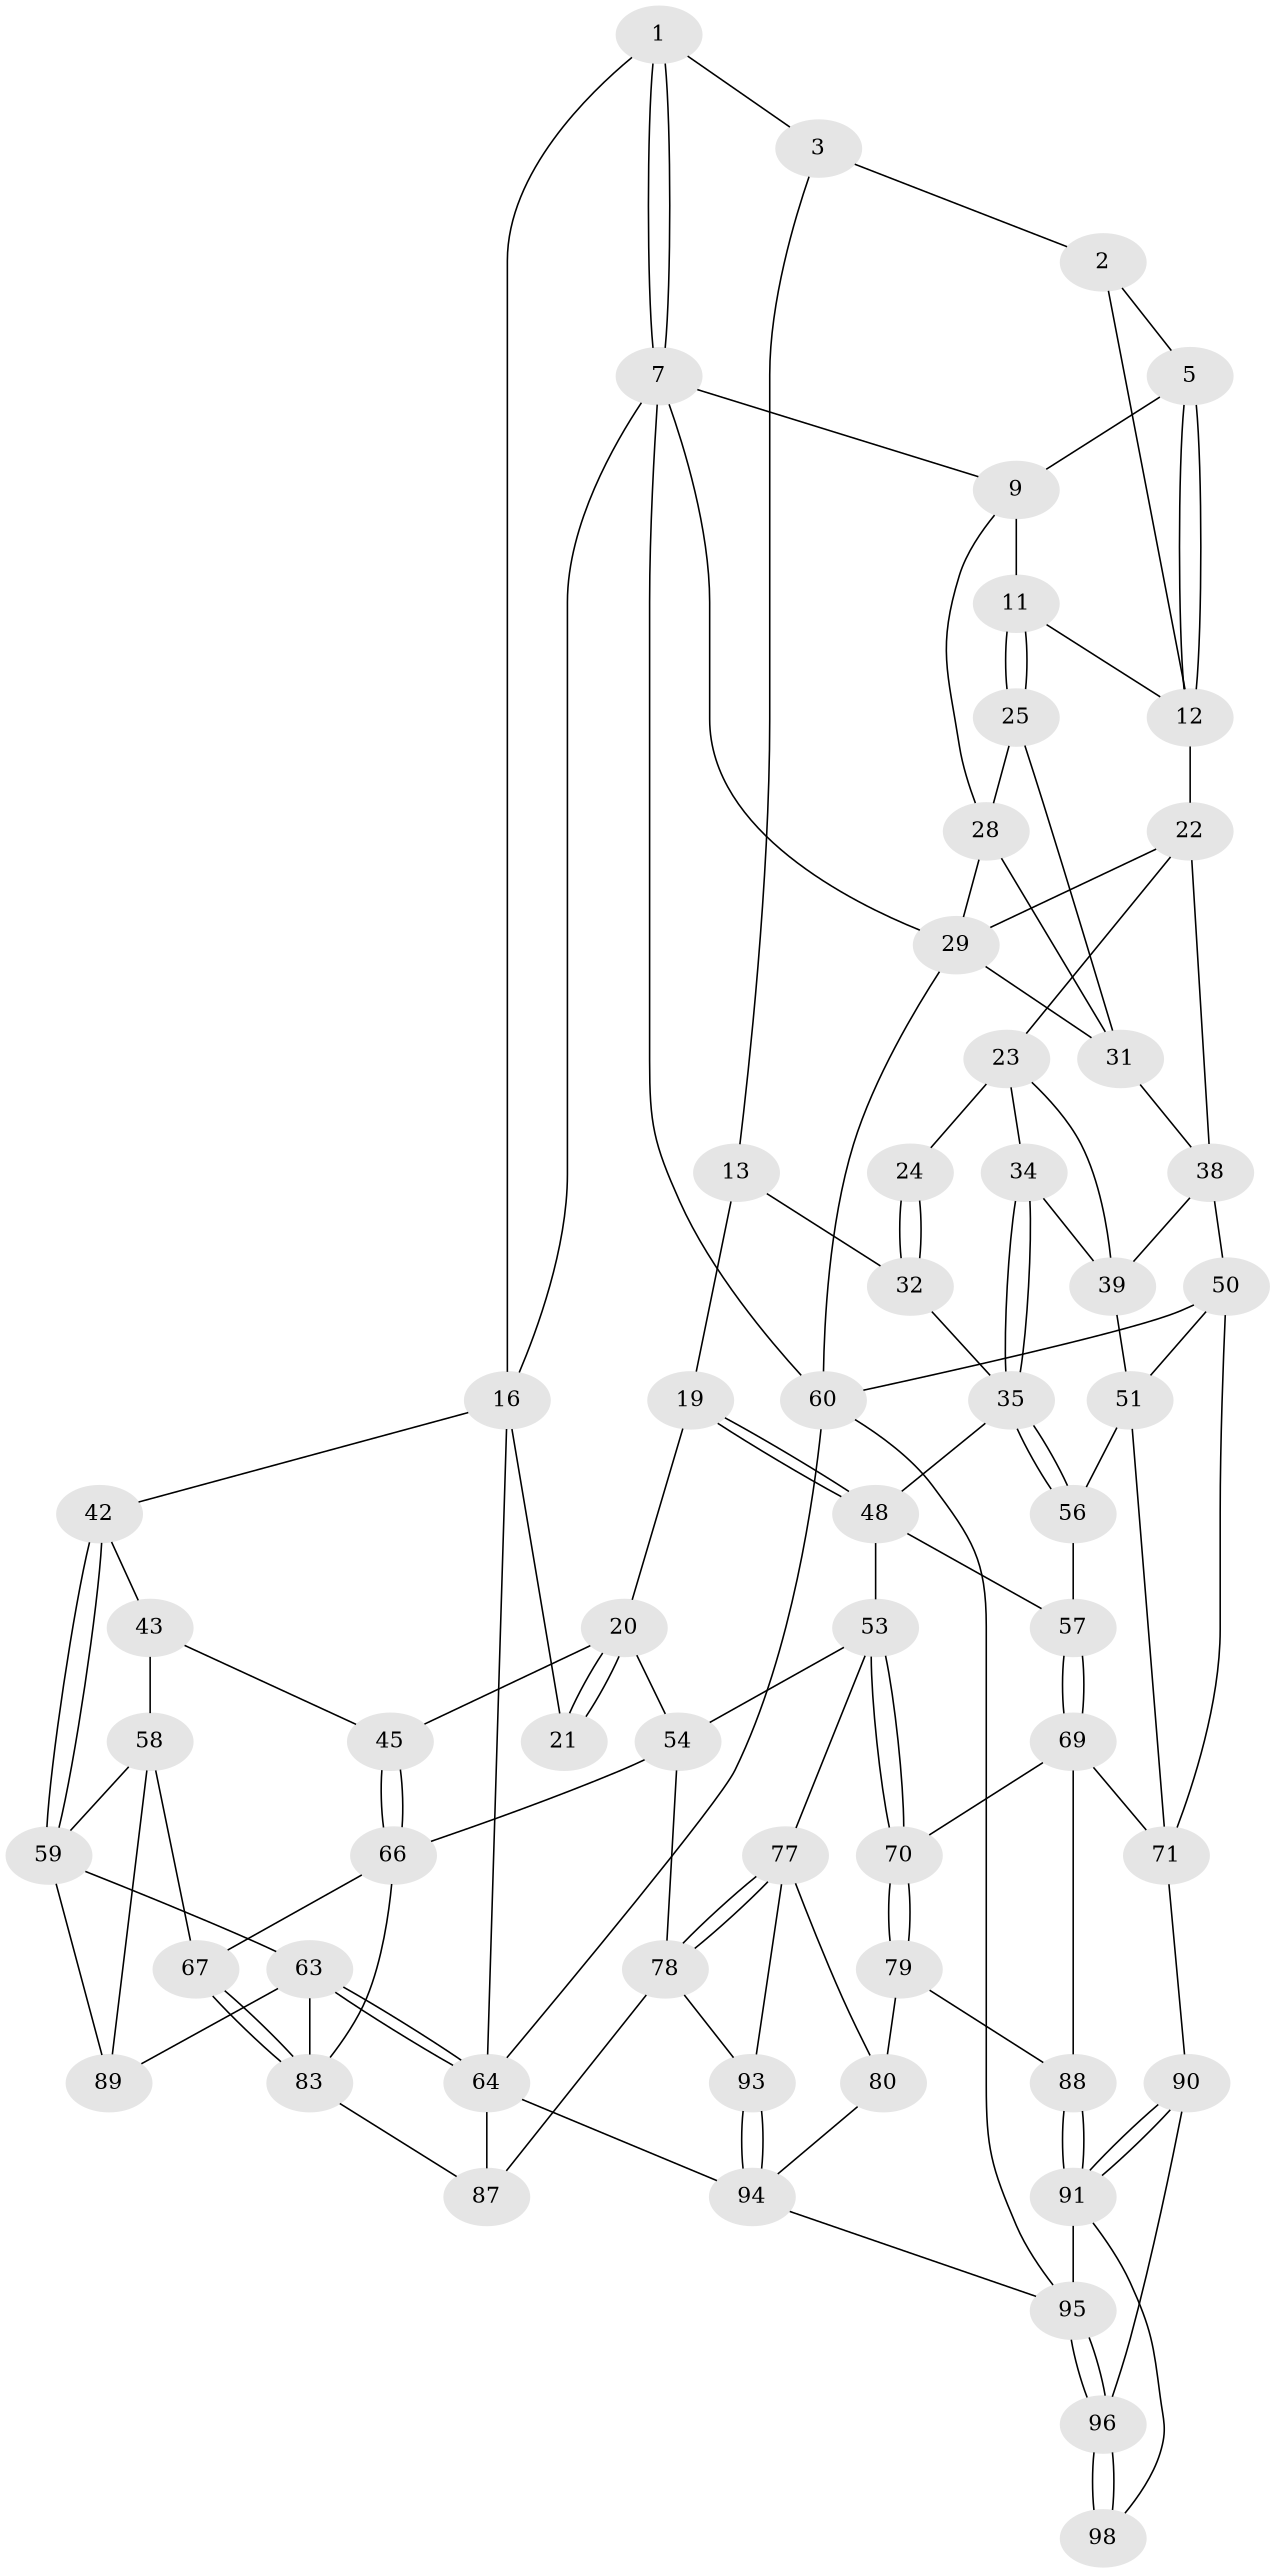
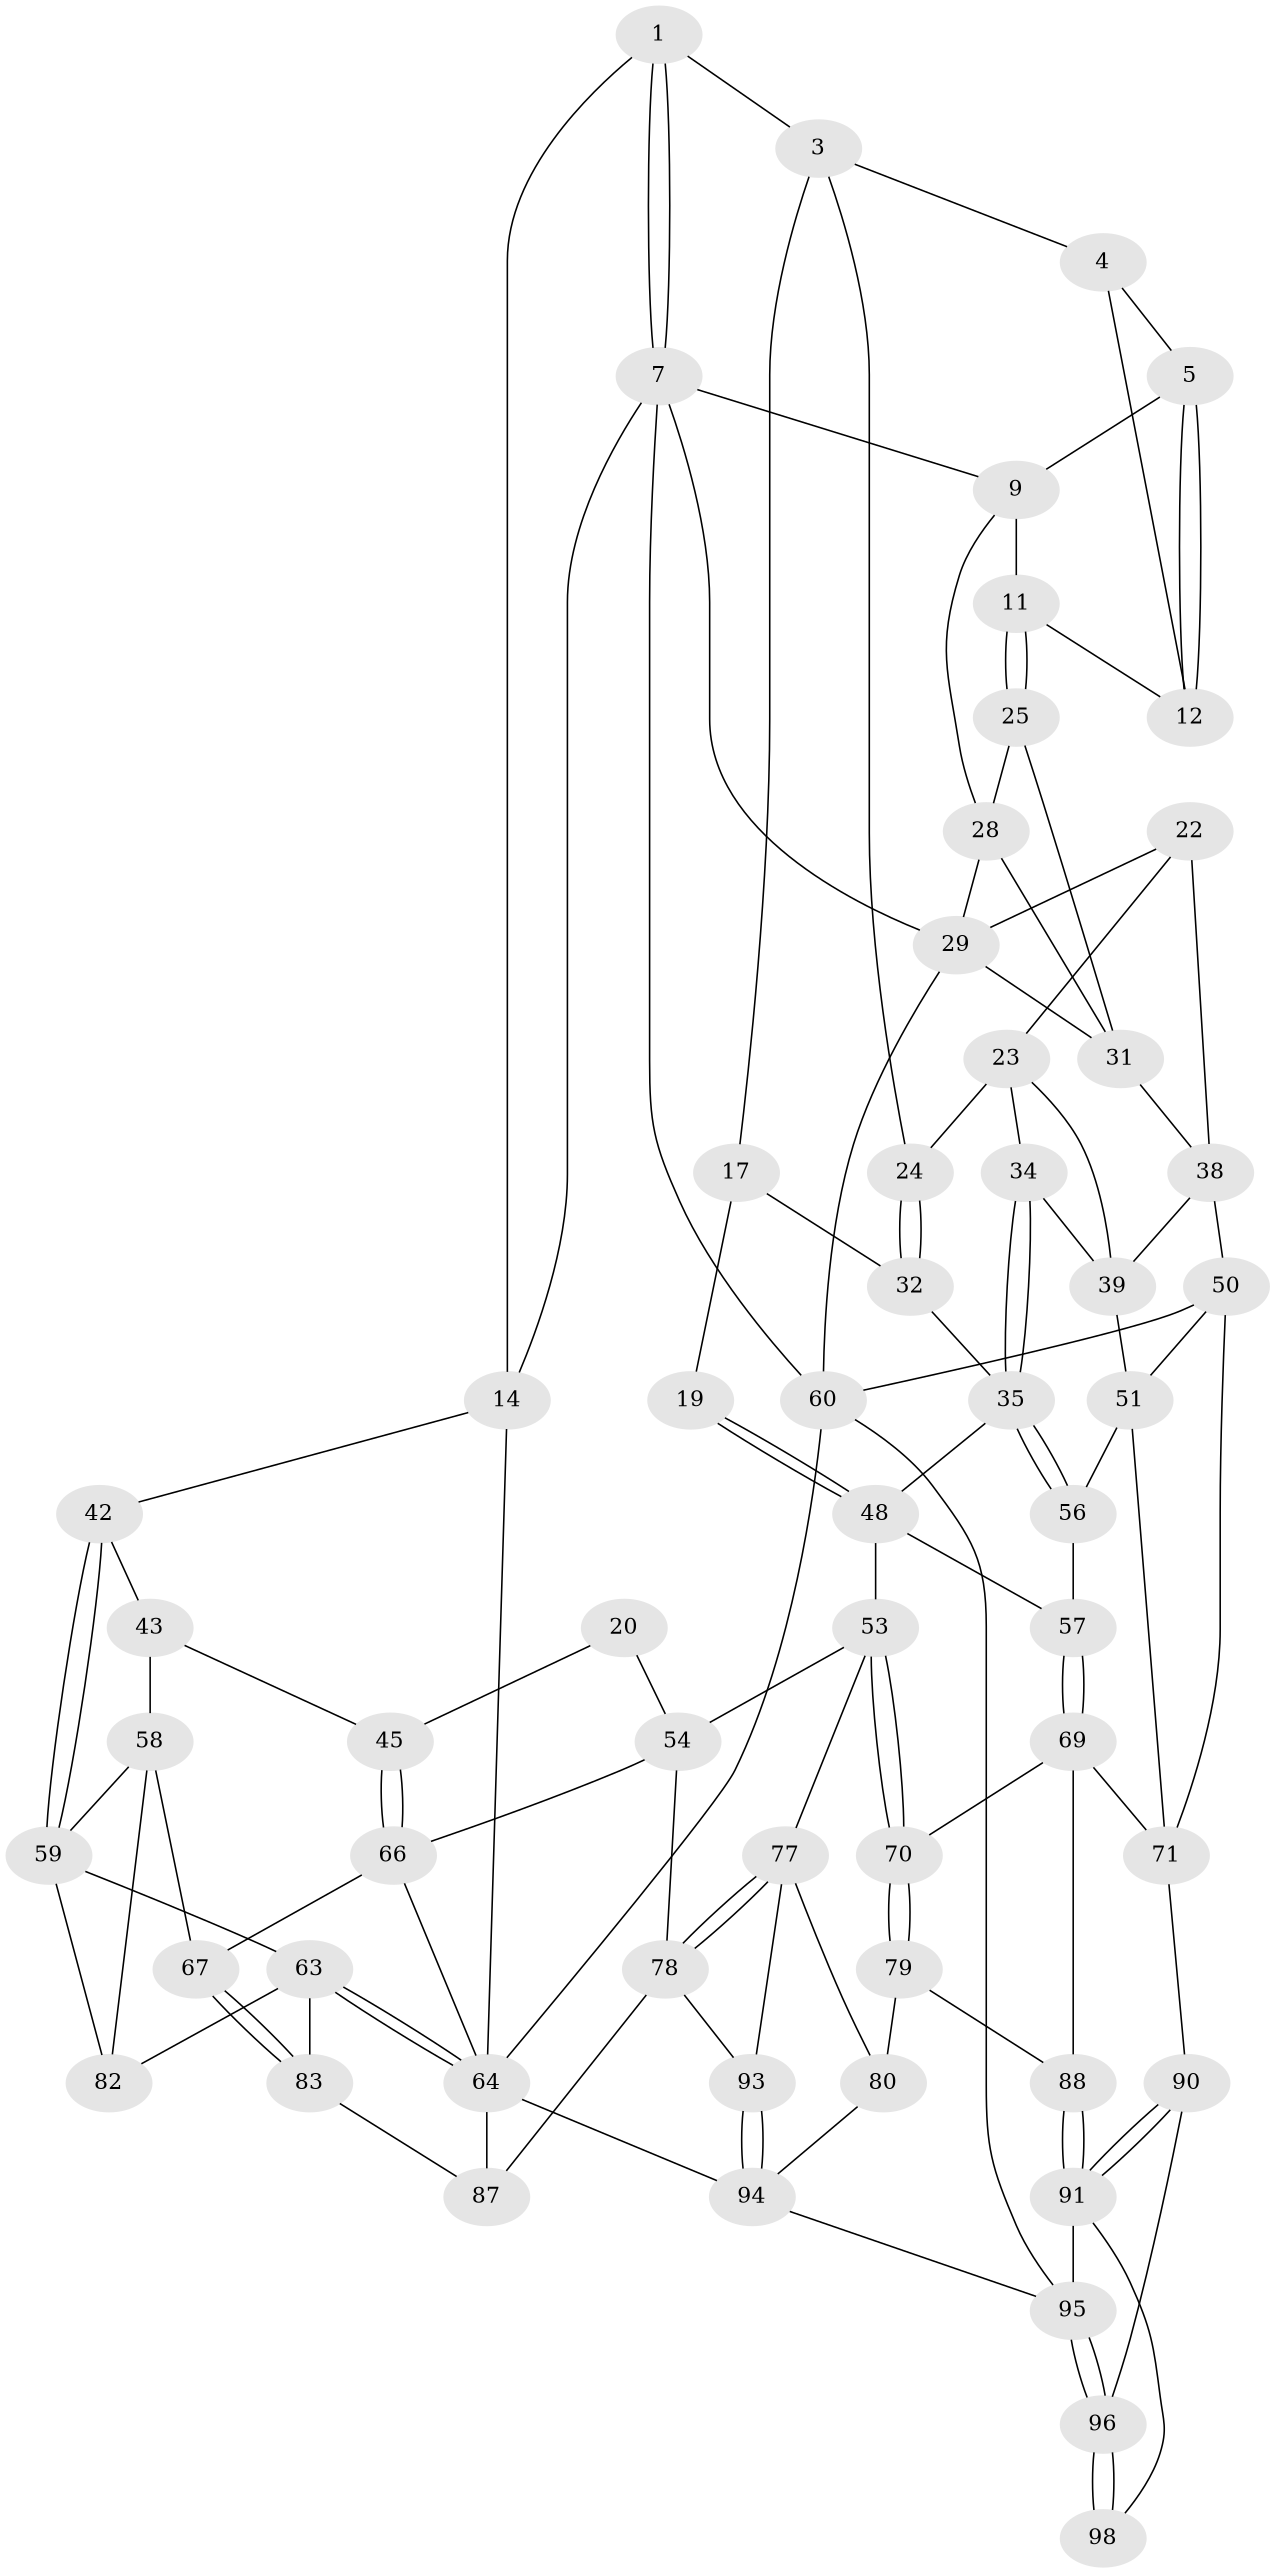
node "2": label "2" -> "4"
edge "3" -- "24": added
edge "12" -- "22": removed
node "13": label "13" -> "17"
node "16": label "16" -> "14"
edge "19" -- "20": removed
node "21": removed
edge "66" -- "83": now "66" -- "64"
node "89": label "89" -> "82"
